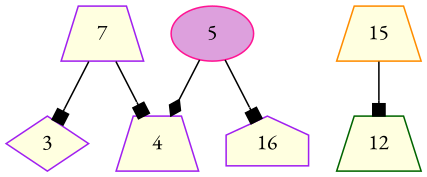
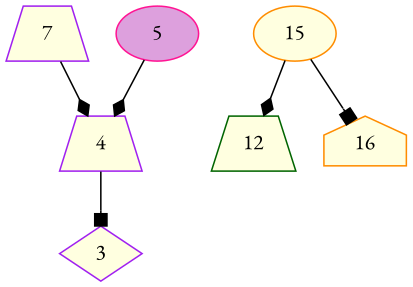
node "15": shape trapezium -> ellipse
edge "15" -> "12": arrowhead box -> diamond
edge "7" -> "4": arrowhead box -> diamond
edge "5" -> "16": now "15" -> "16"
edge "7" -> "3": now "4" -> "3"
node "16": color purple -> darkorange
